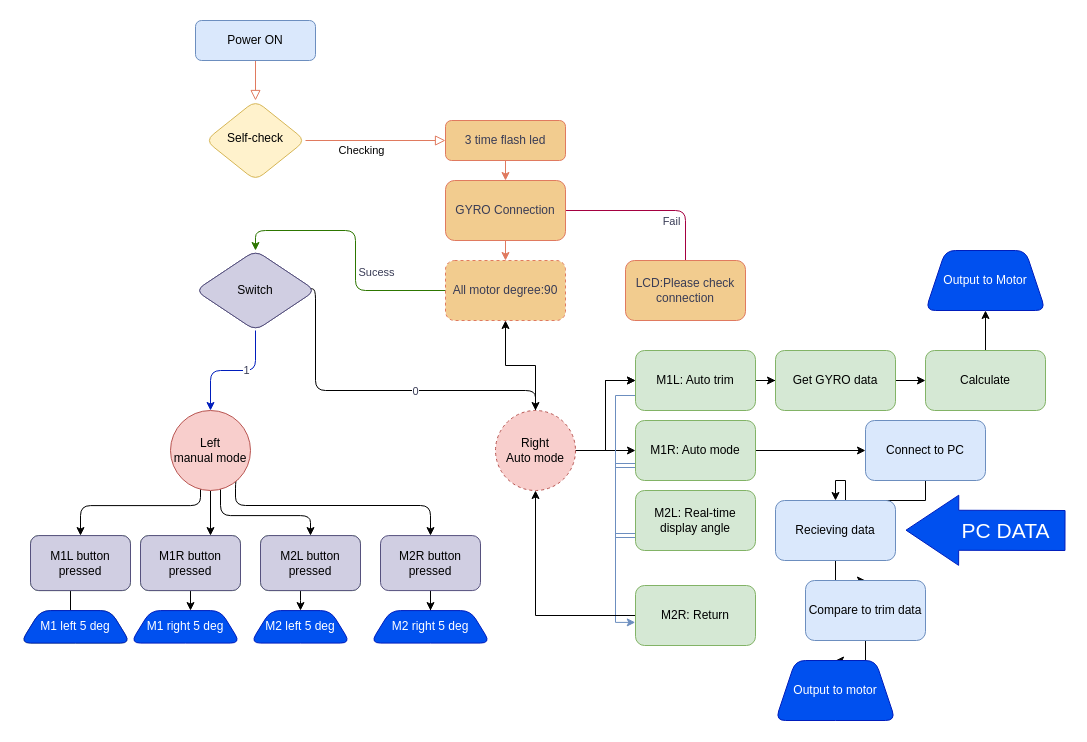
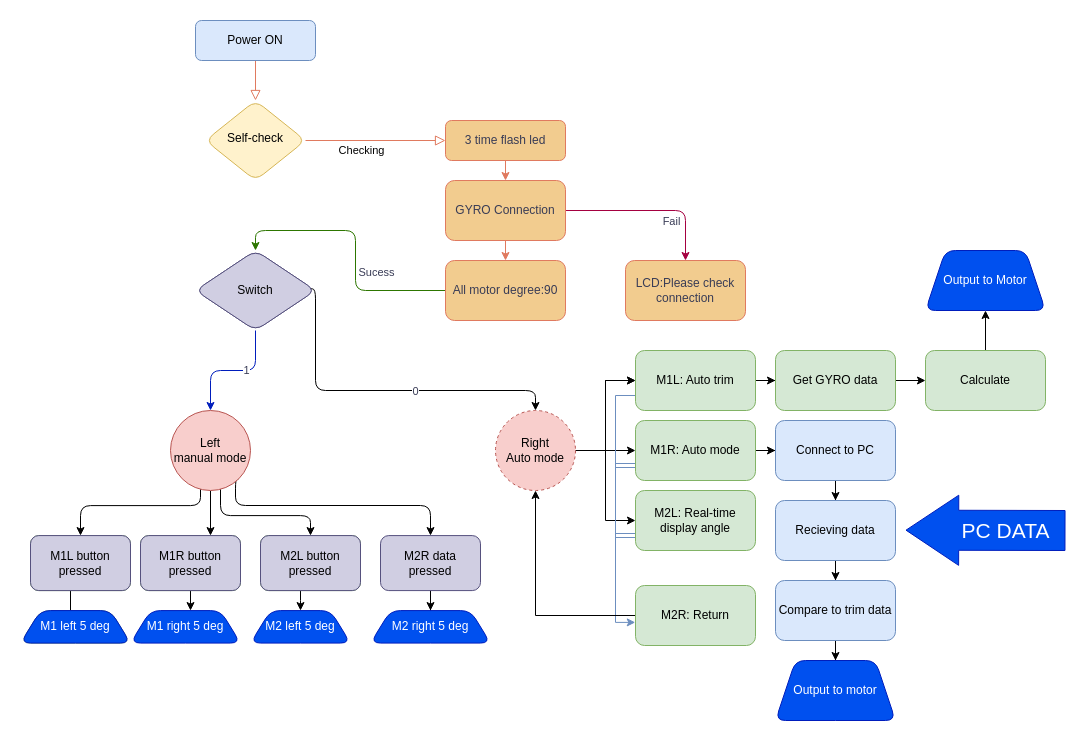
edge "GYRO Connection" -- "LCD:Please check connection": arrowhead none -> classic
node "All motor degree:90": style dashed -> solid
edge "Right Auto mode" -> "All motor degree:90": now "Right Auto mode" -> "M2L: Real-time display angle"
node "Connect to PC": moved (926, 451) -> (836, 451)
node "M2R button pressed": label "M2R button pressed" -> "M2R data pressed"
node "Compare to trim data": moved (866, 611) -> (836, 611)
